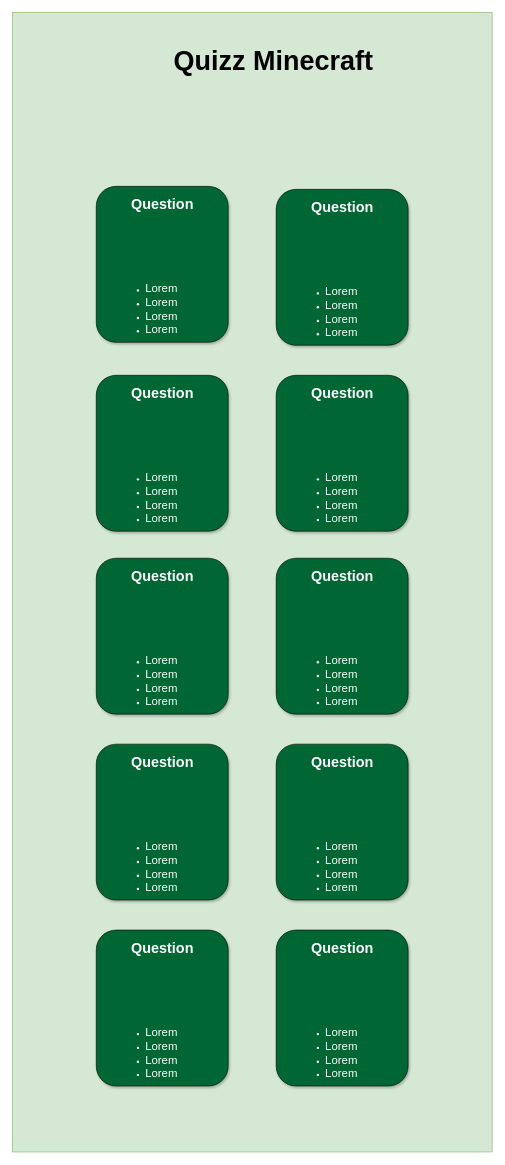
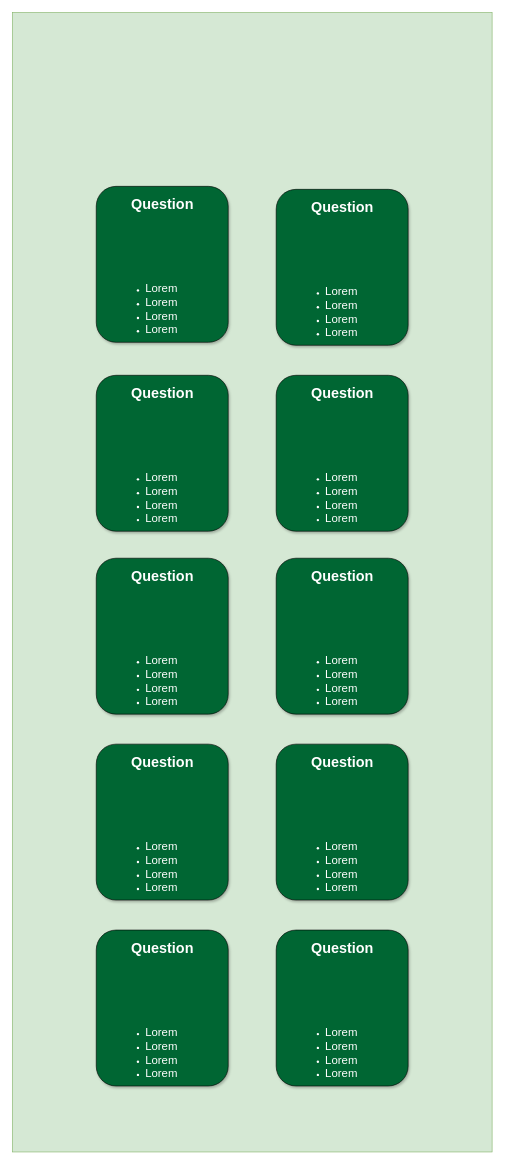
node "Quizz Minecraft": removed
